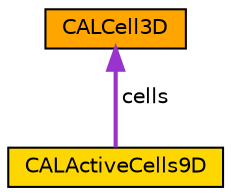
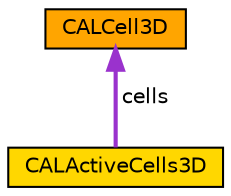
node "CALActiveCells9D": label "CALActiveCells9D" -> "CALActiveCells3D"
